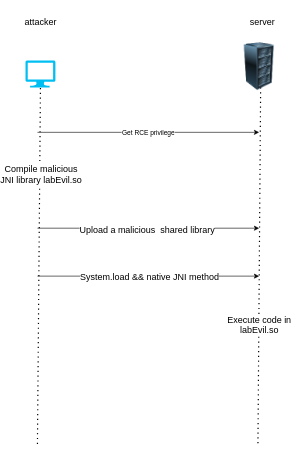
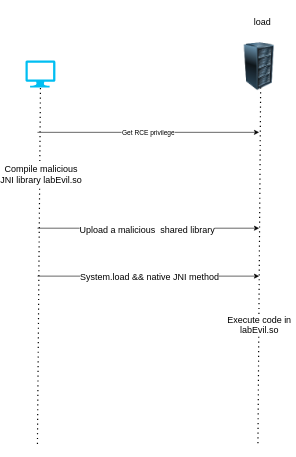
node "attacker": removed
node "server": label "server" -> "load"
